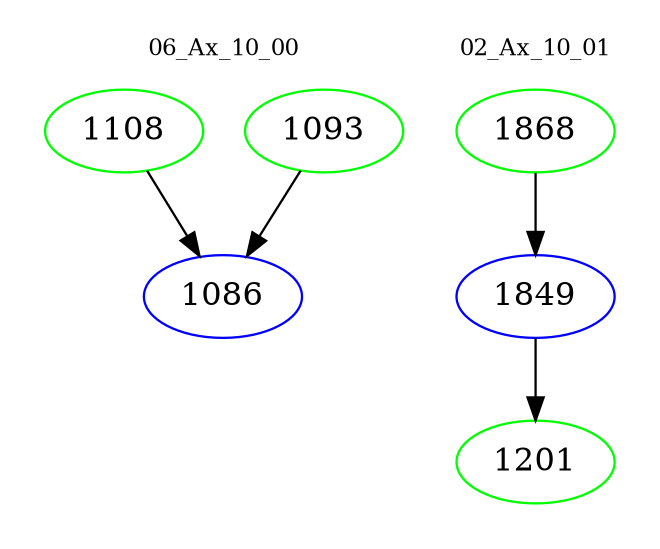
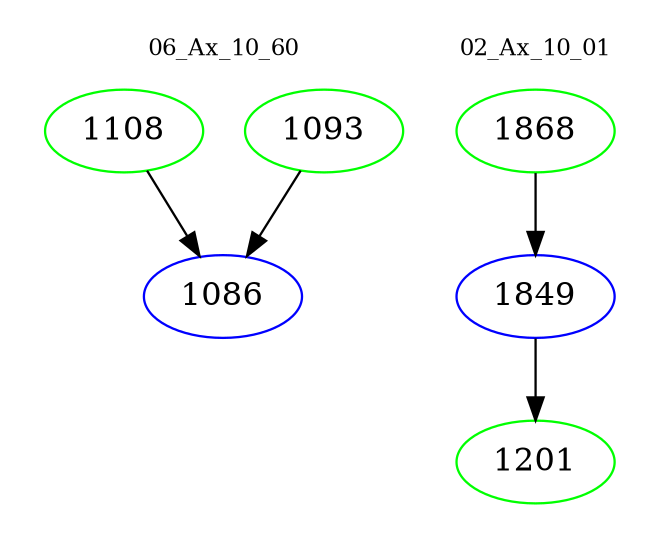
cluster "06_Ax_10_00": label "06_Ax_10_00" -> "06_Ax_10_60"
